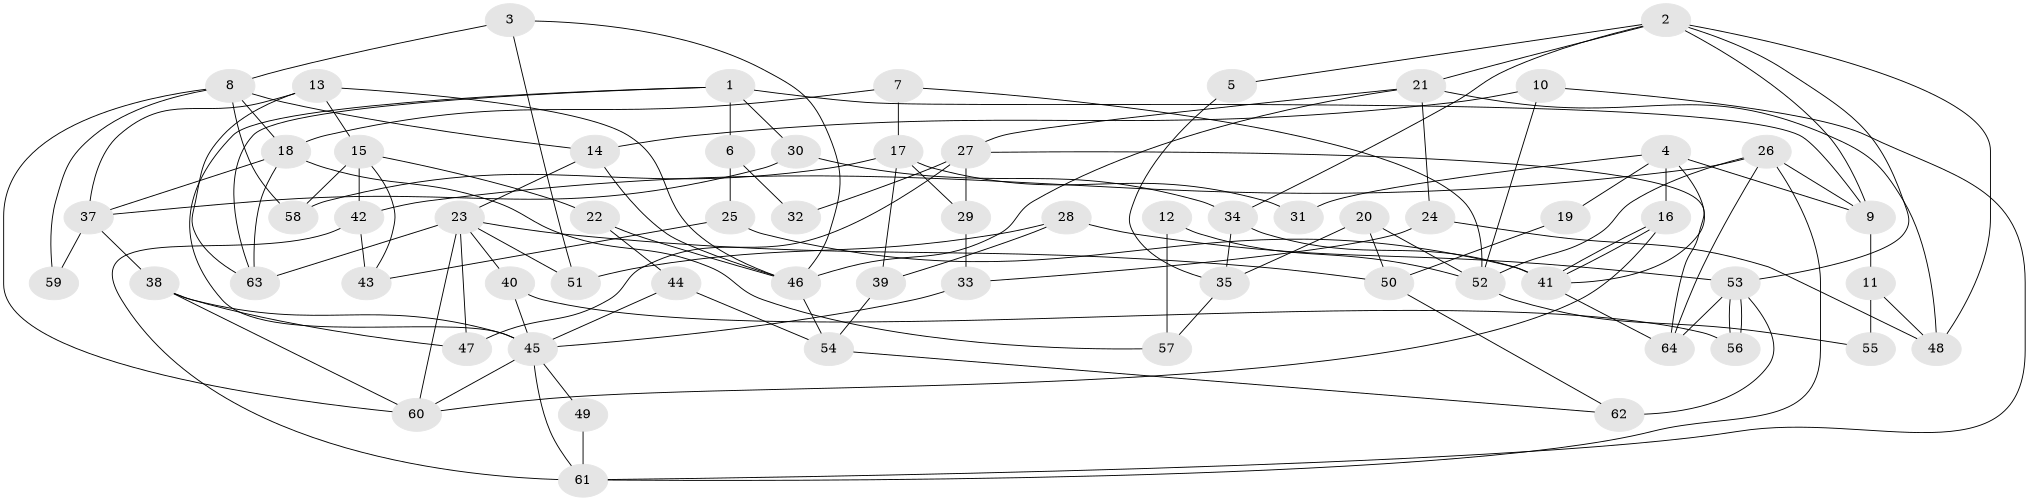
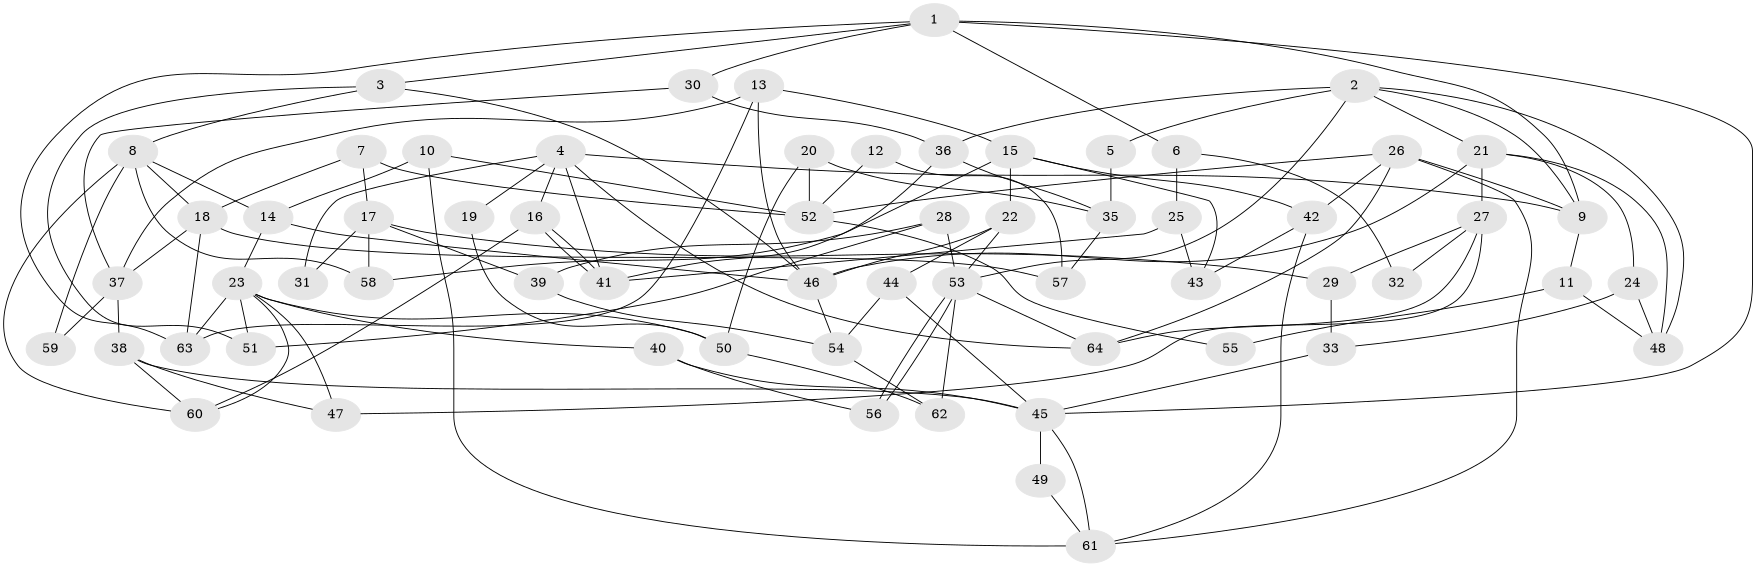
edge "1" -- "3": added
node "34": label "34" -> "36"
edge "22" -- "53": added
edge "41" -- "64": now "4" -- "64"
edge "45" -- "60": removed
